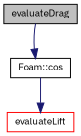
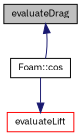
edge "evaluateDrag" -> "Foam::cos": reversed
